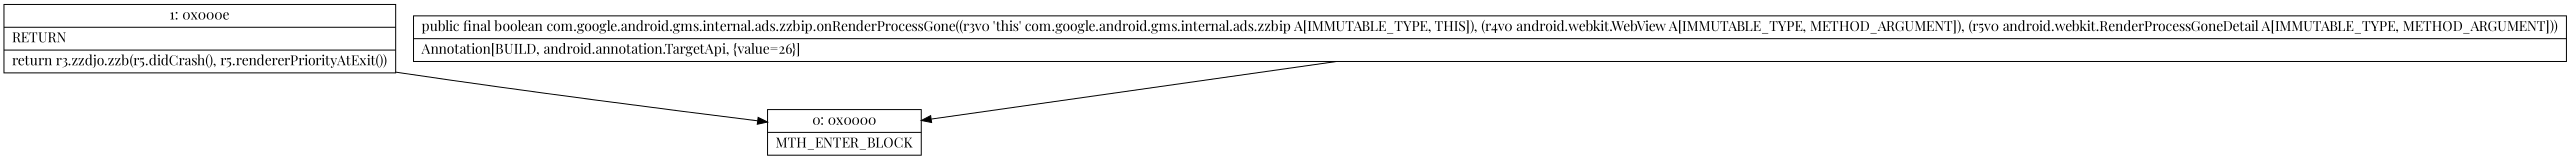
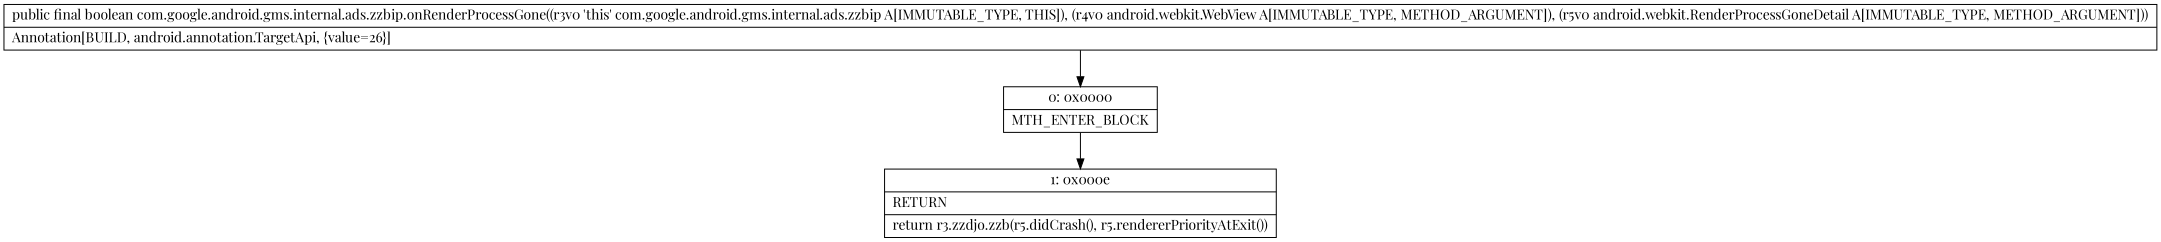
edge "1: 0x000e" -> "0: 0x0000": reversed
